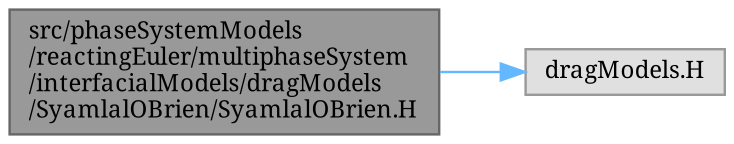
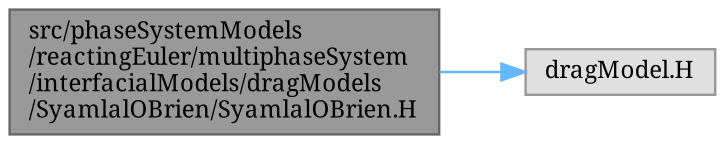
node "dragModels.H": label "dragModels.H" -> "dragModel.H"
